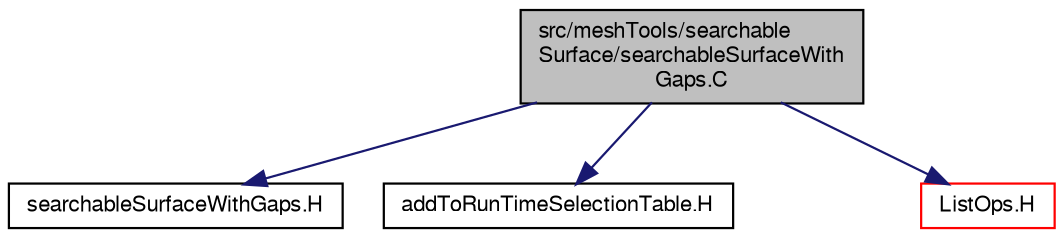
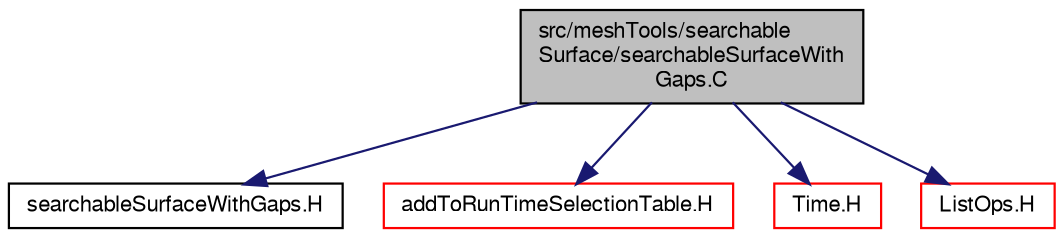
node "addToRunTimeSelectionTable.H": color black -> red
node "Time.H": added
